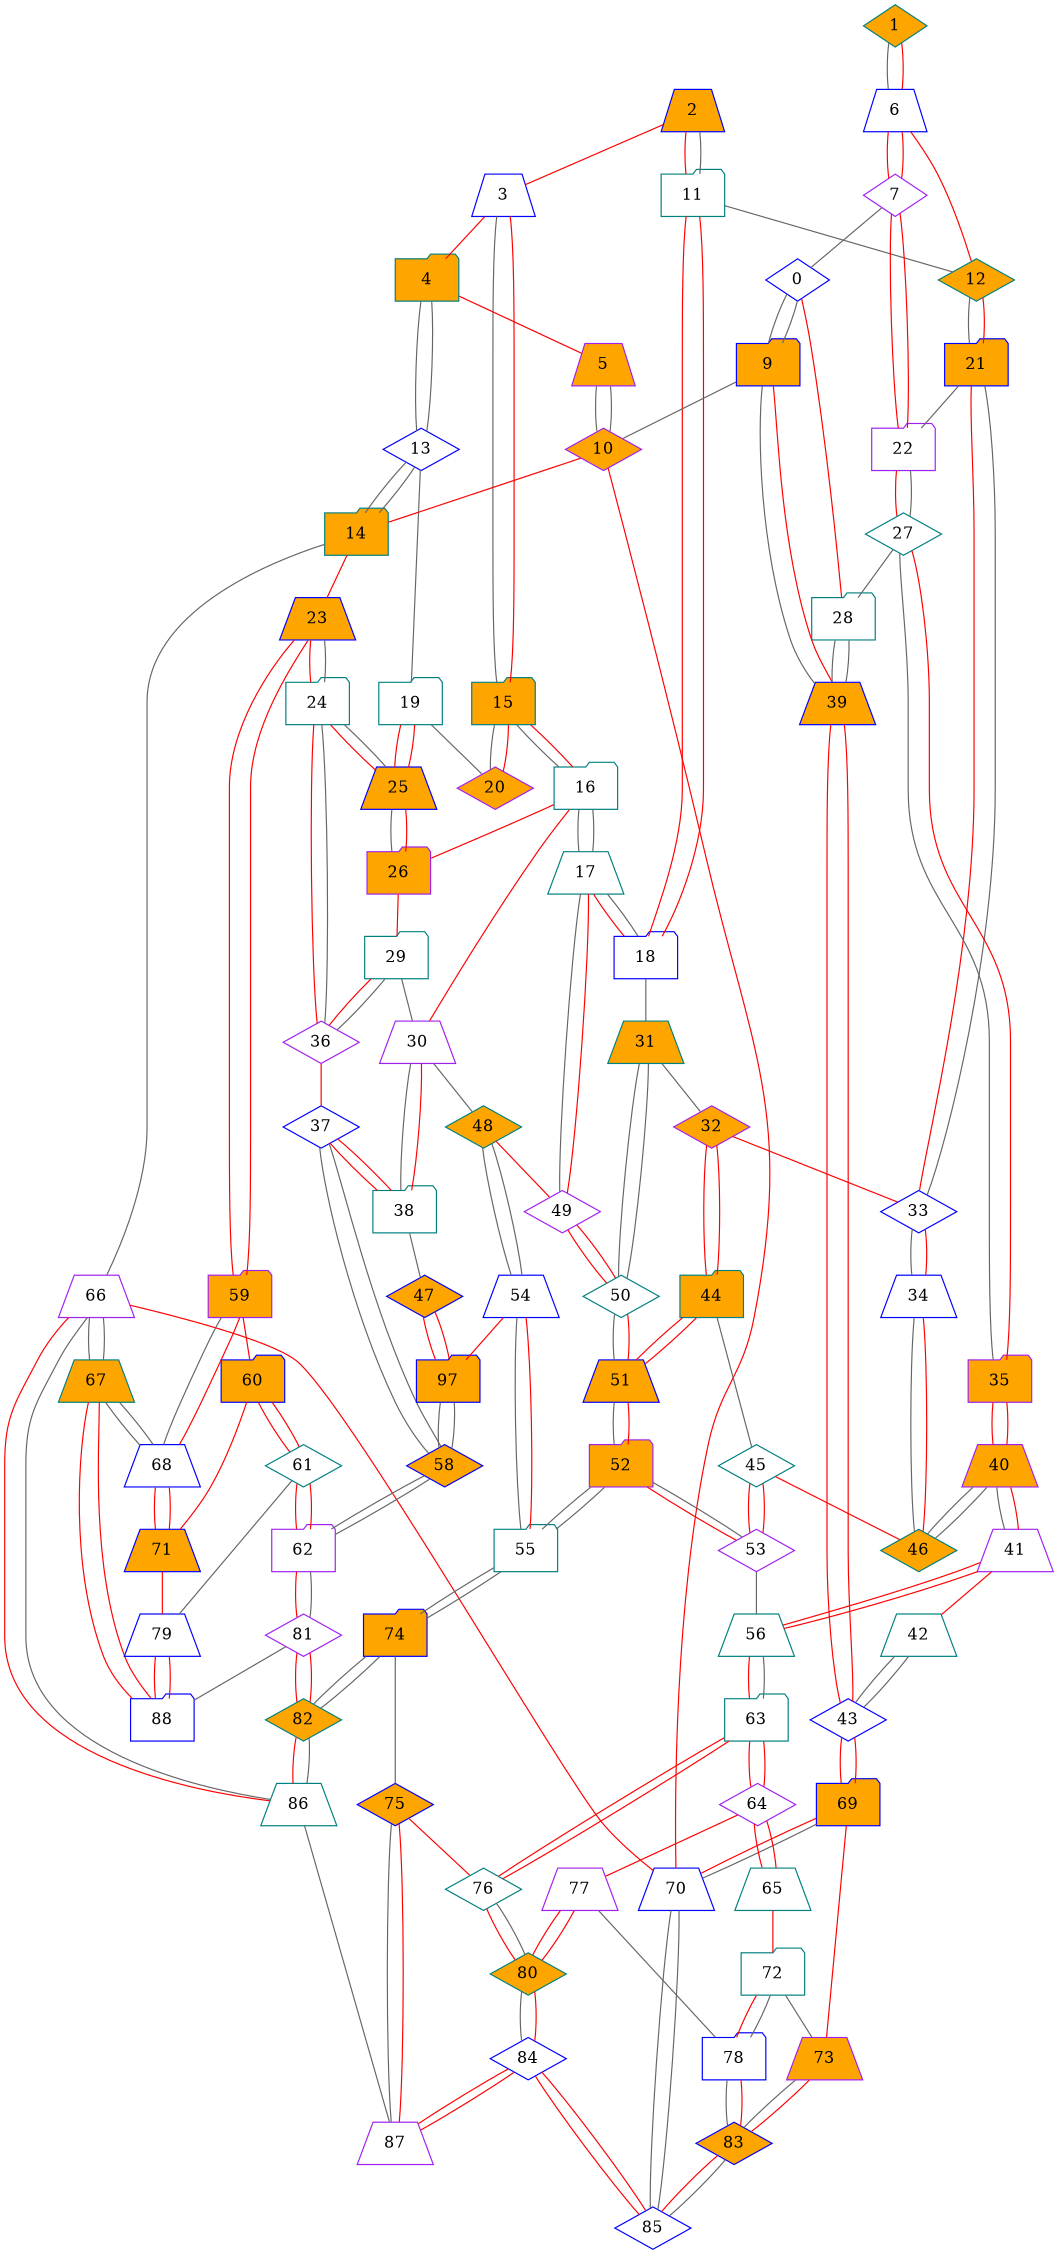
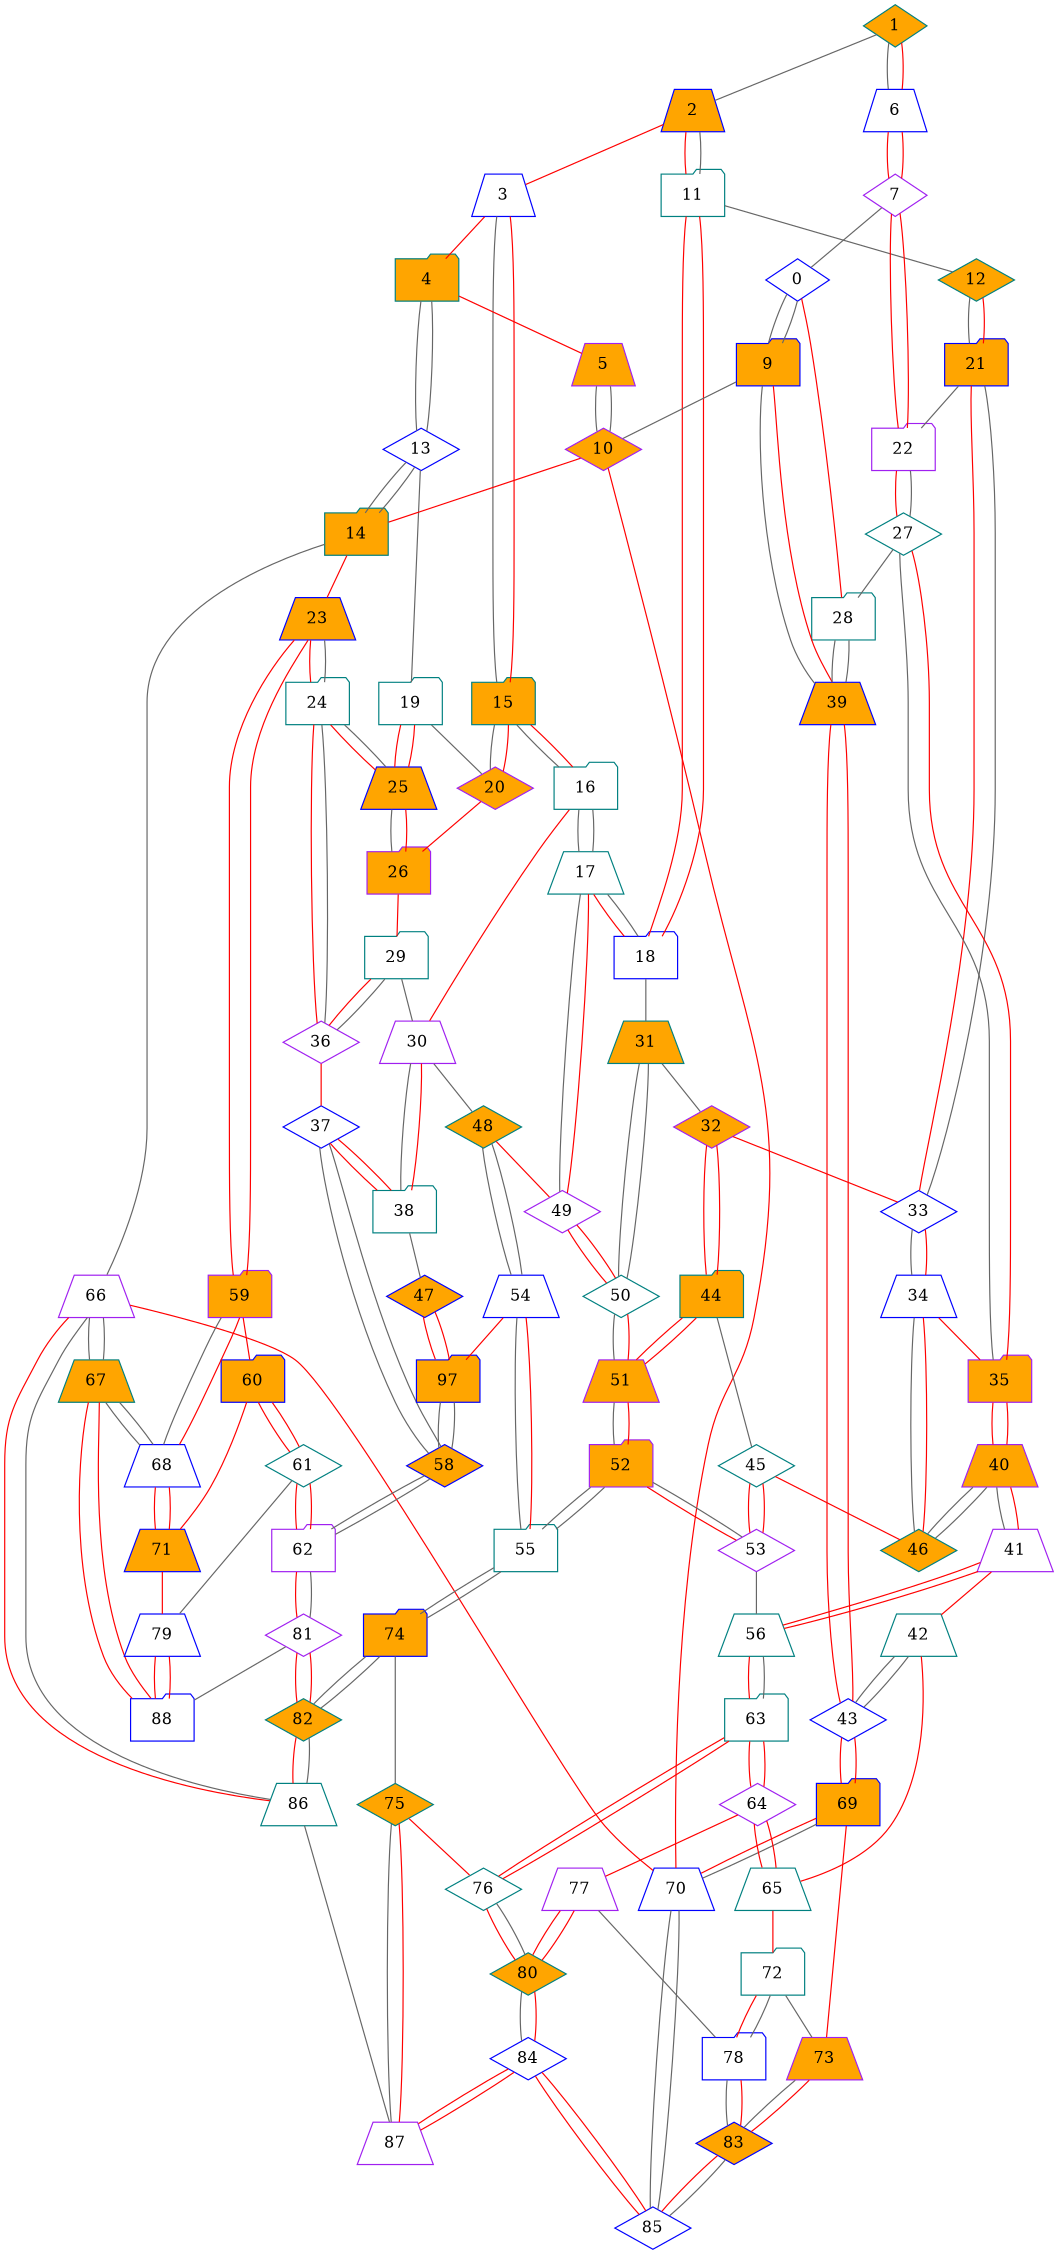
edge "1" -- "2": added
edge "6" -- "12": removed
edge "16" -- "26": now "20" -- "26"
edge "34" -- "35": added
node "51": color blue -> purple
edge "42" -- "65": added
node "75": color blue -> teal
